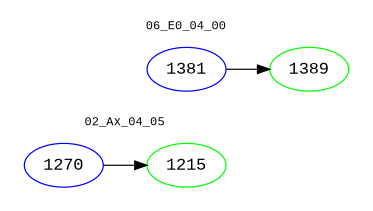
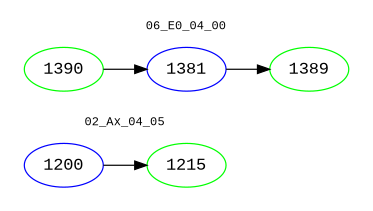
node "1390": added
node "1270": label "1270" -> "1200"
